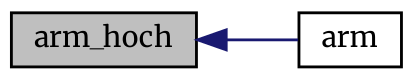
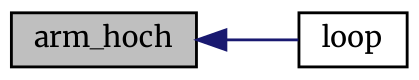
node "arm": label "arm" -> "loop"
